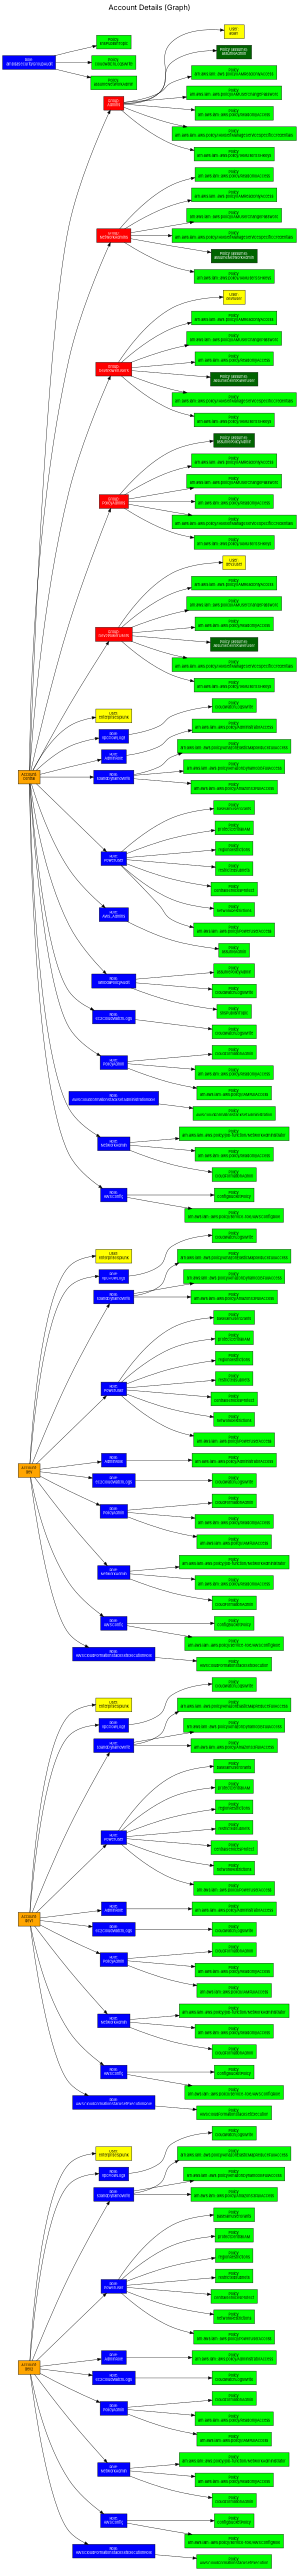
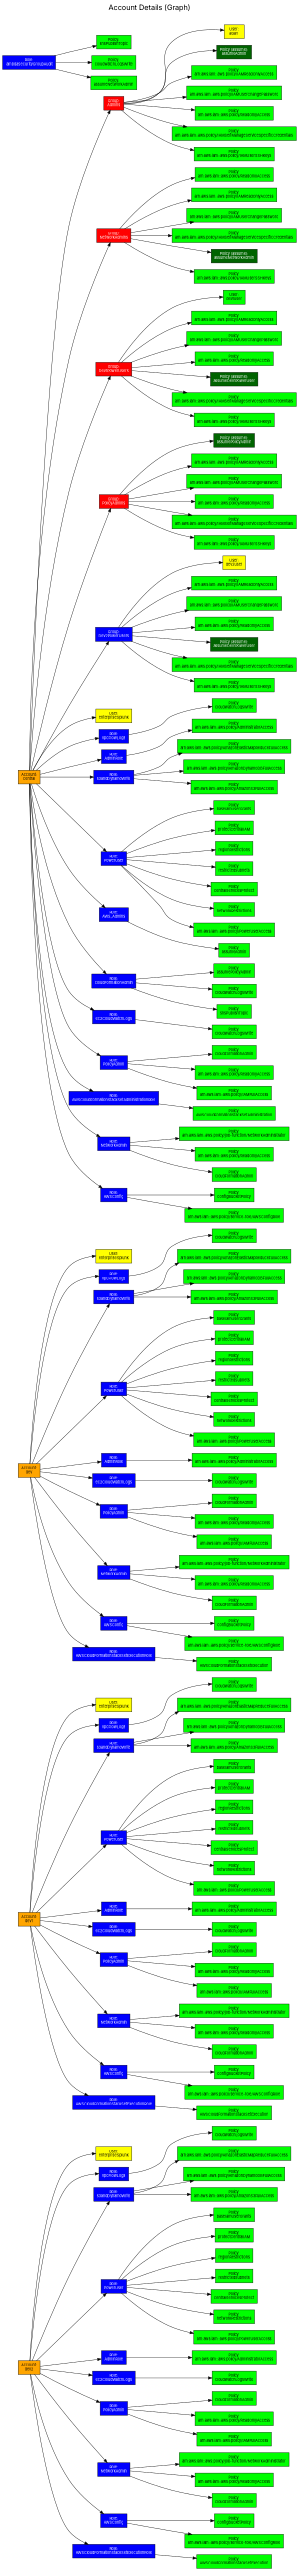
node "User: dev1user": fillcolor yellow -> green
node "Group: Dev2PowerUsers": fillcolor red -> blue
node "Role: lambdaPolicyAudit": label "Role: lambdaPolicyAudit" -> "Role: cloudFormationAdmin"
edge "Account: central" -> "Role: AWSCloudFormationStackSetAdministrationRole": added
